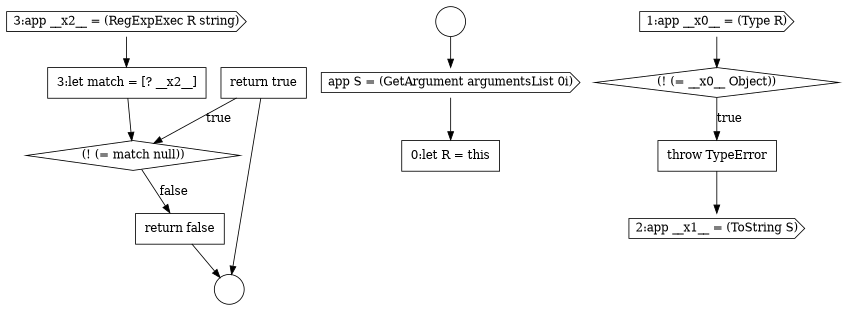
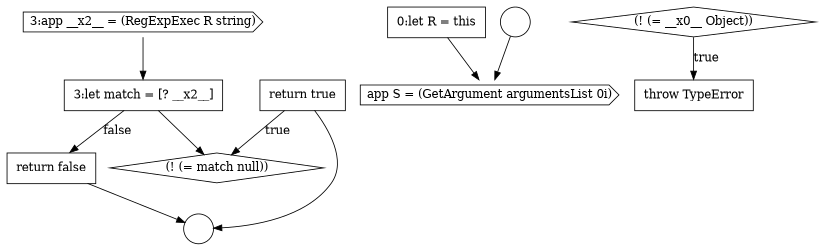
node "1:app __x0__ = (Type R)": removed
edge "app S = (GetArgument argumentsList 0i)" -> "0:let R = this": reversed
edge "(! (= match null))" -> "return false": now "3:let match = [? __x2__]" -> "return false"
node "2:app __x1__ = (ToString S)": removed
